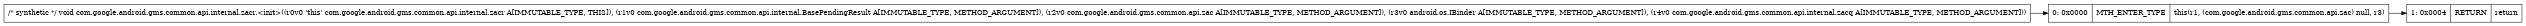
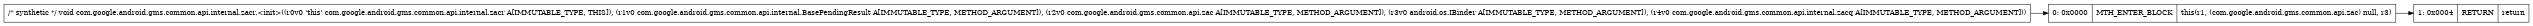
node "0: 0x0000": text "MTH_ENTER_TYPE" -> "MTH_ENTER_BLOCK"
